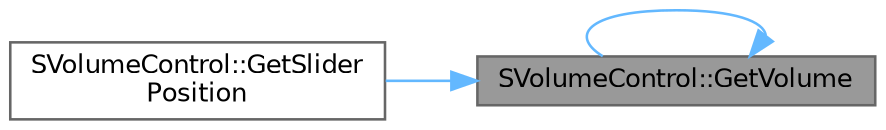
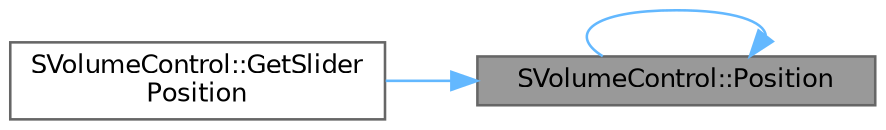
node "SVolumeControl::GetVolume": label "SVolumeControl::GetVolume" -> "SVolumeControl::Position"
